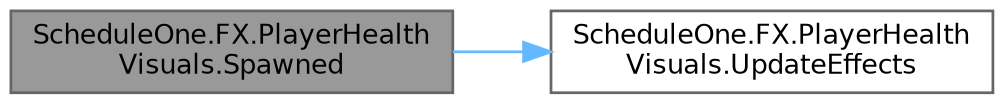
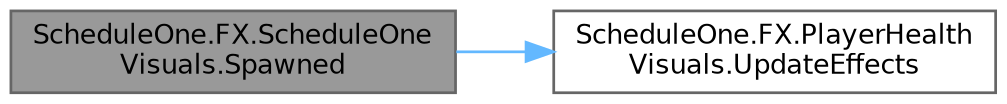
node "ScheduleOne.FX.PlayerHealth Visuals.Spawned": label "ScheduleOne.FX.PlayerHealth Visuals.Spawned" -> "ScheduleOne.FX.ScheduleOne Visuals.Spawned"
